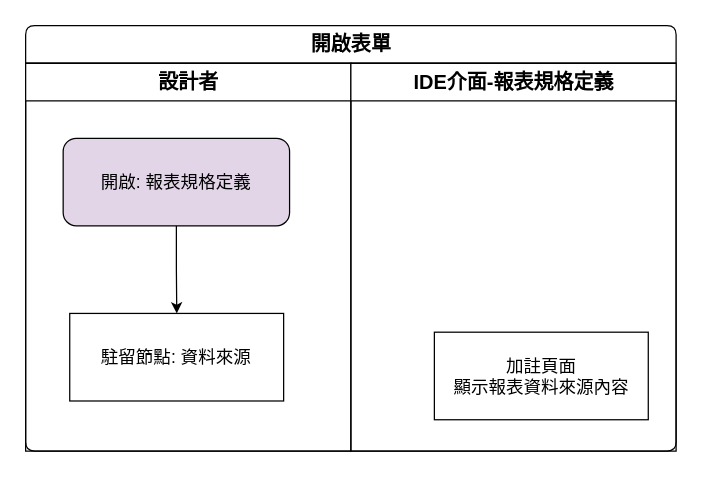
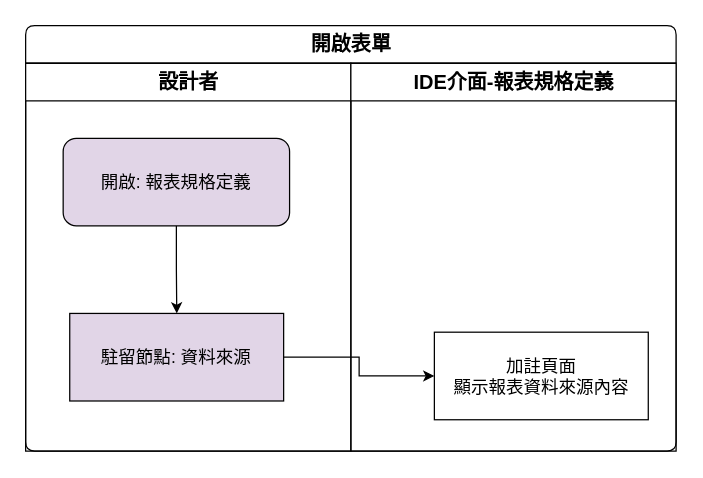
node "駐留節點: 資料來源": fillcolor #ffffff -> #e1d5e7
edge "駐留節點: 資料來源" -> "加註頁面 顯示報表資料來源內容": added
